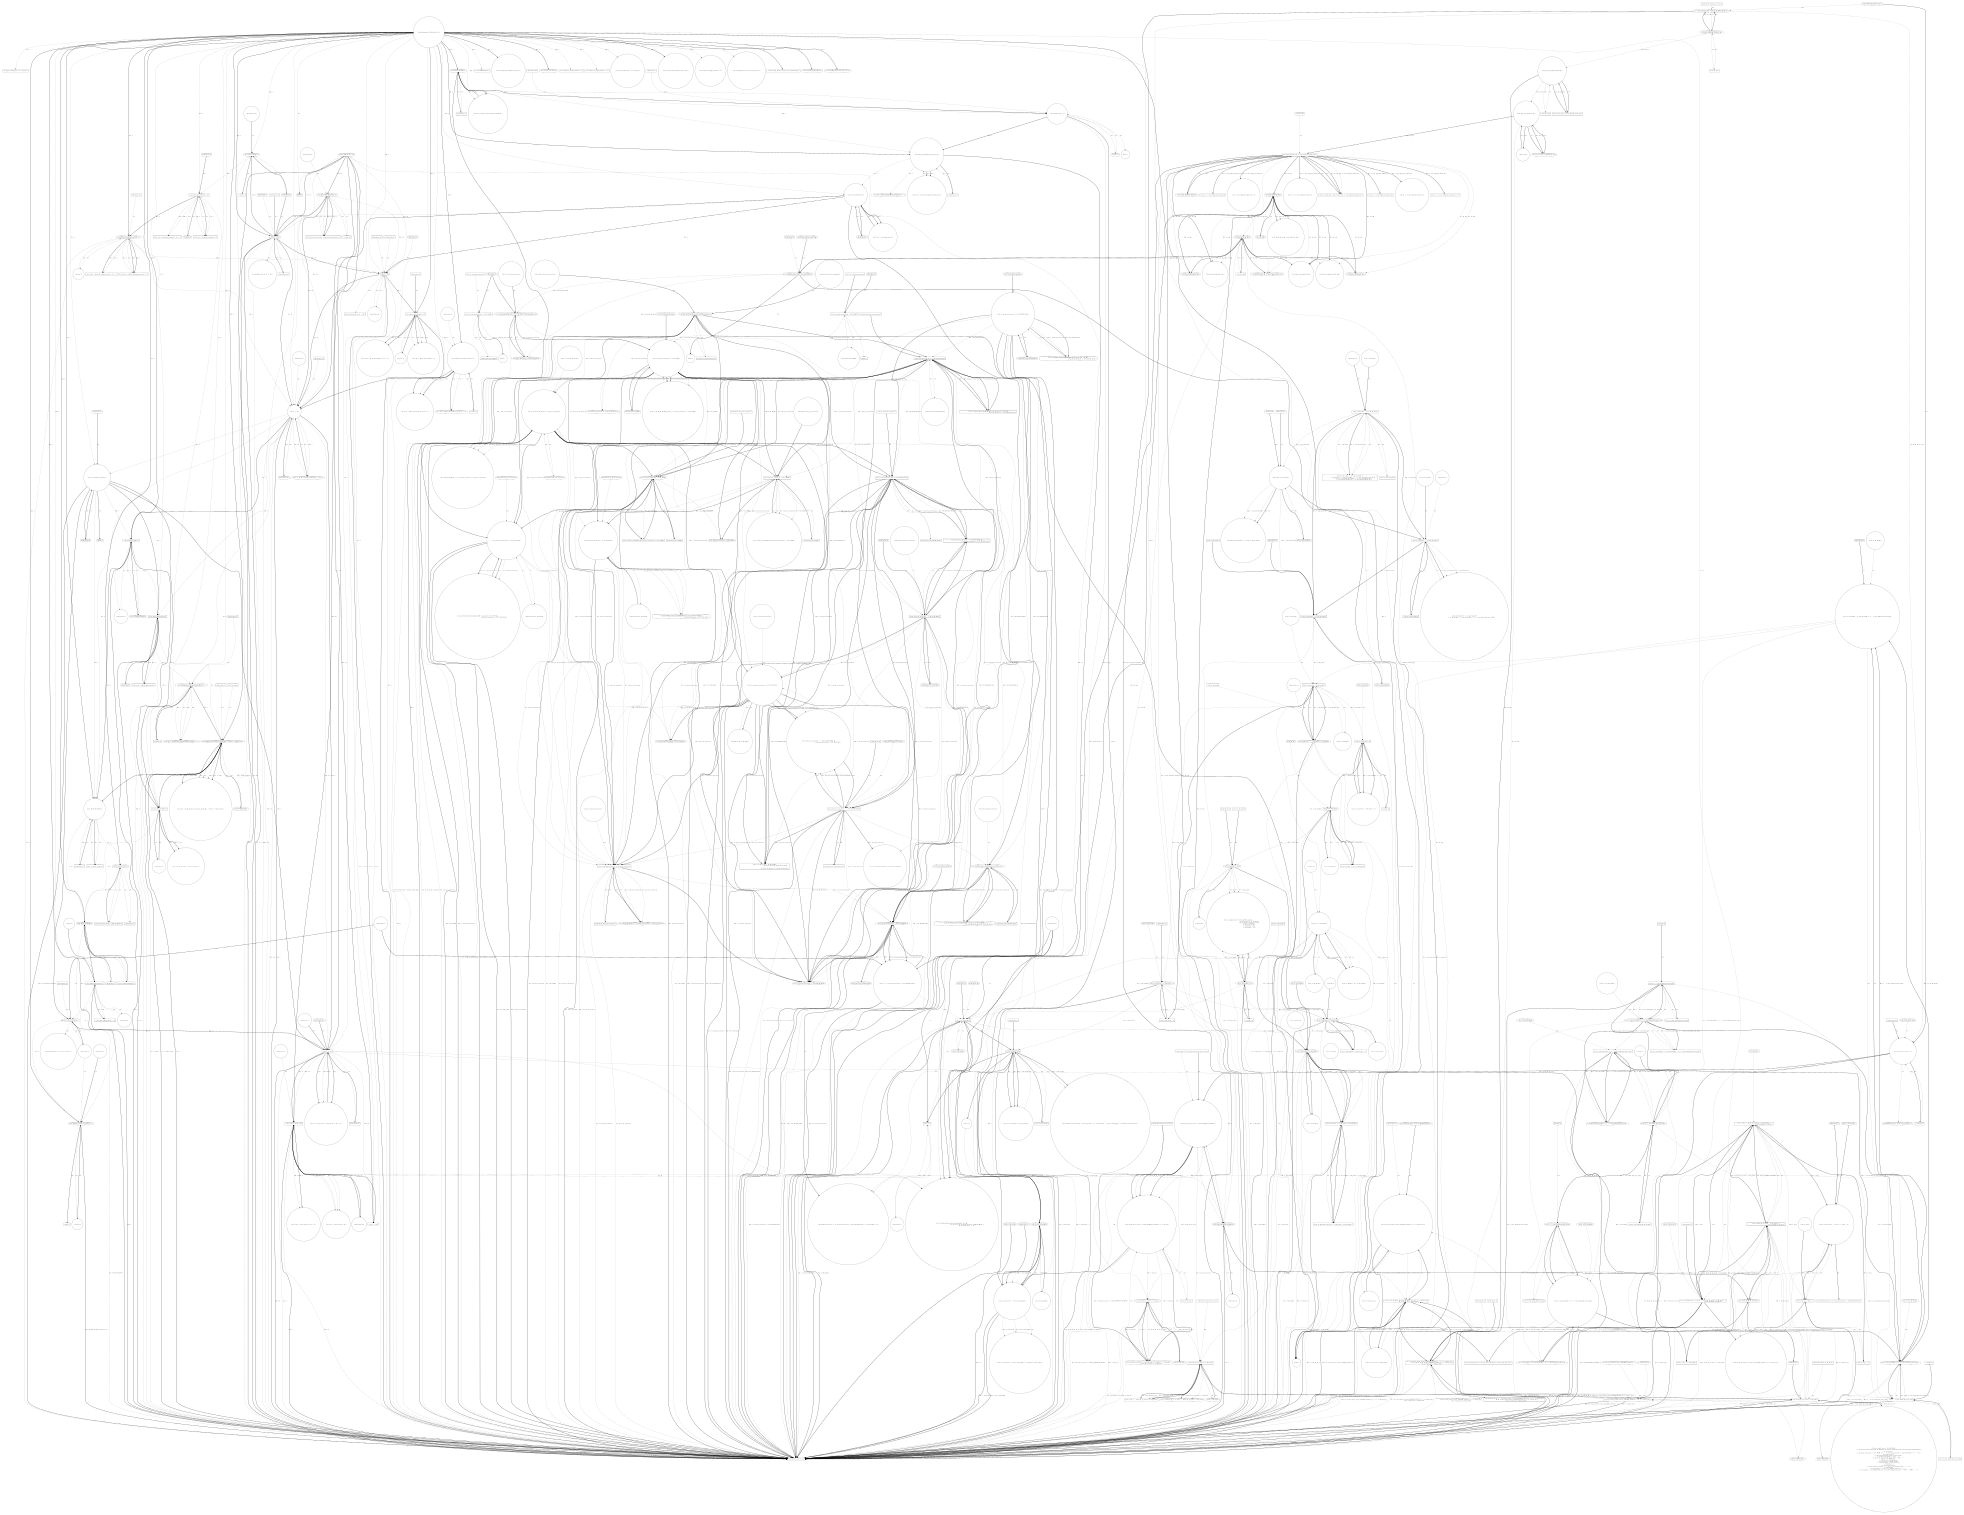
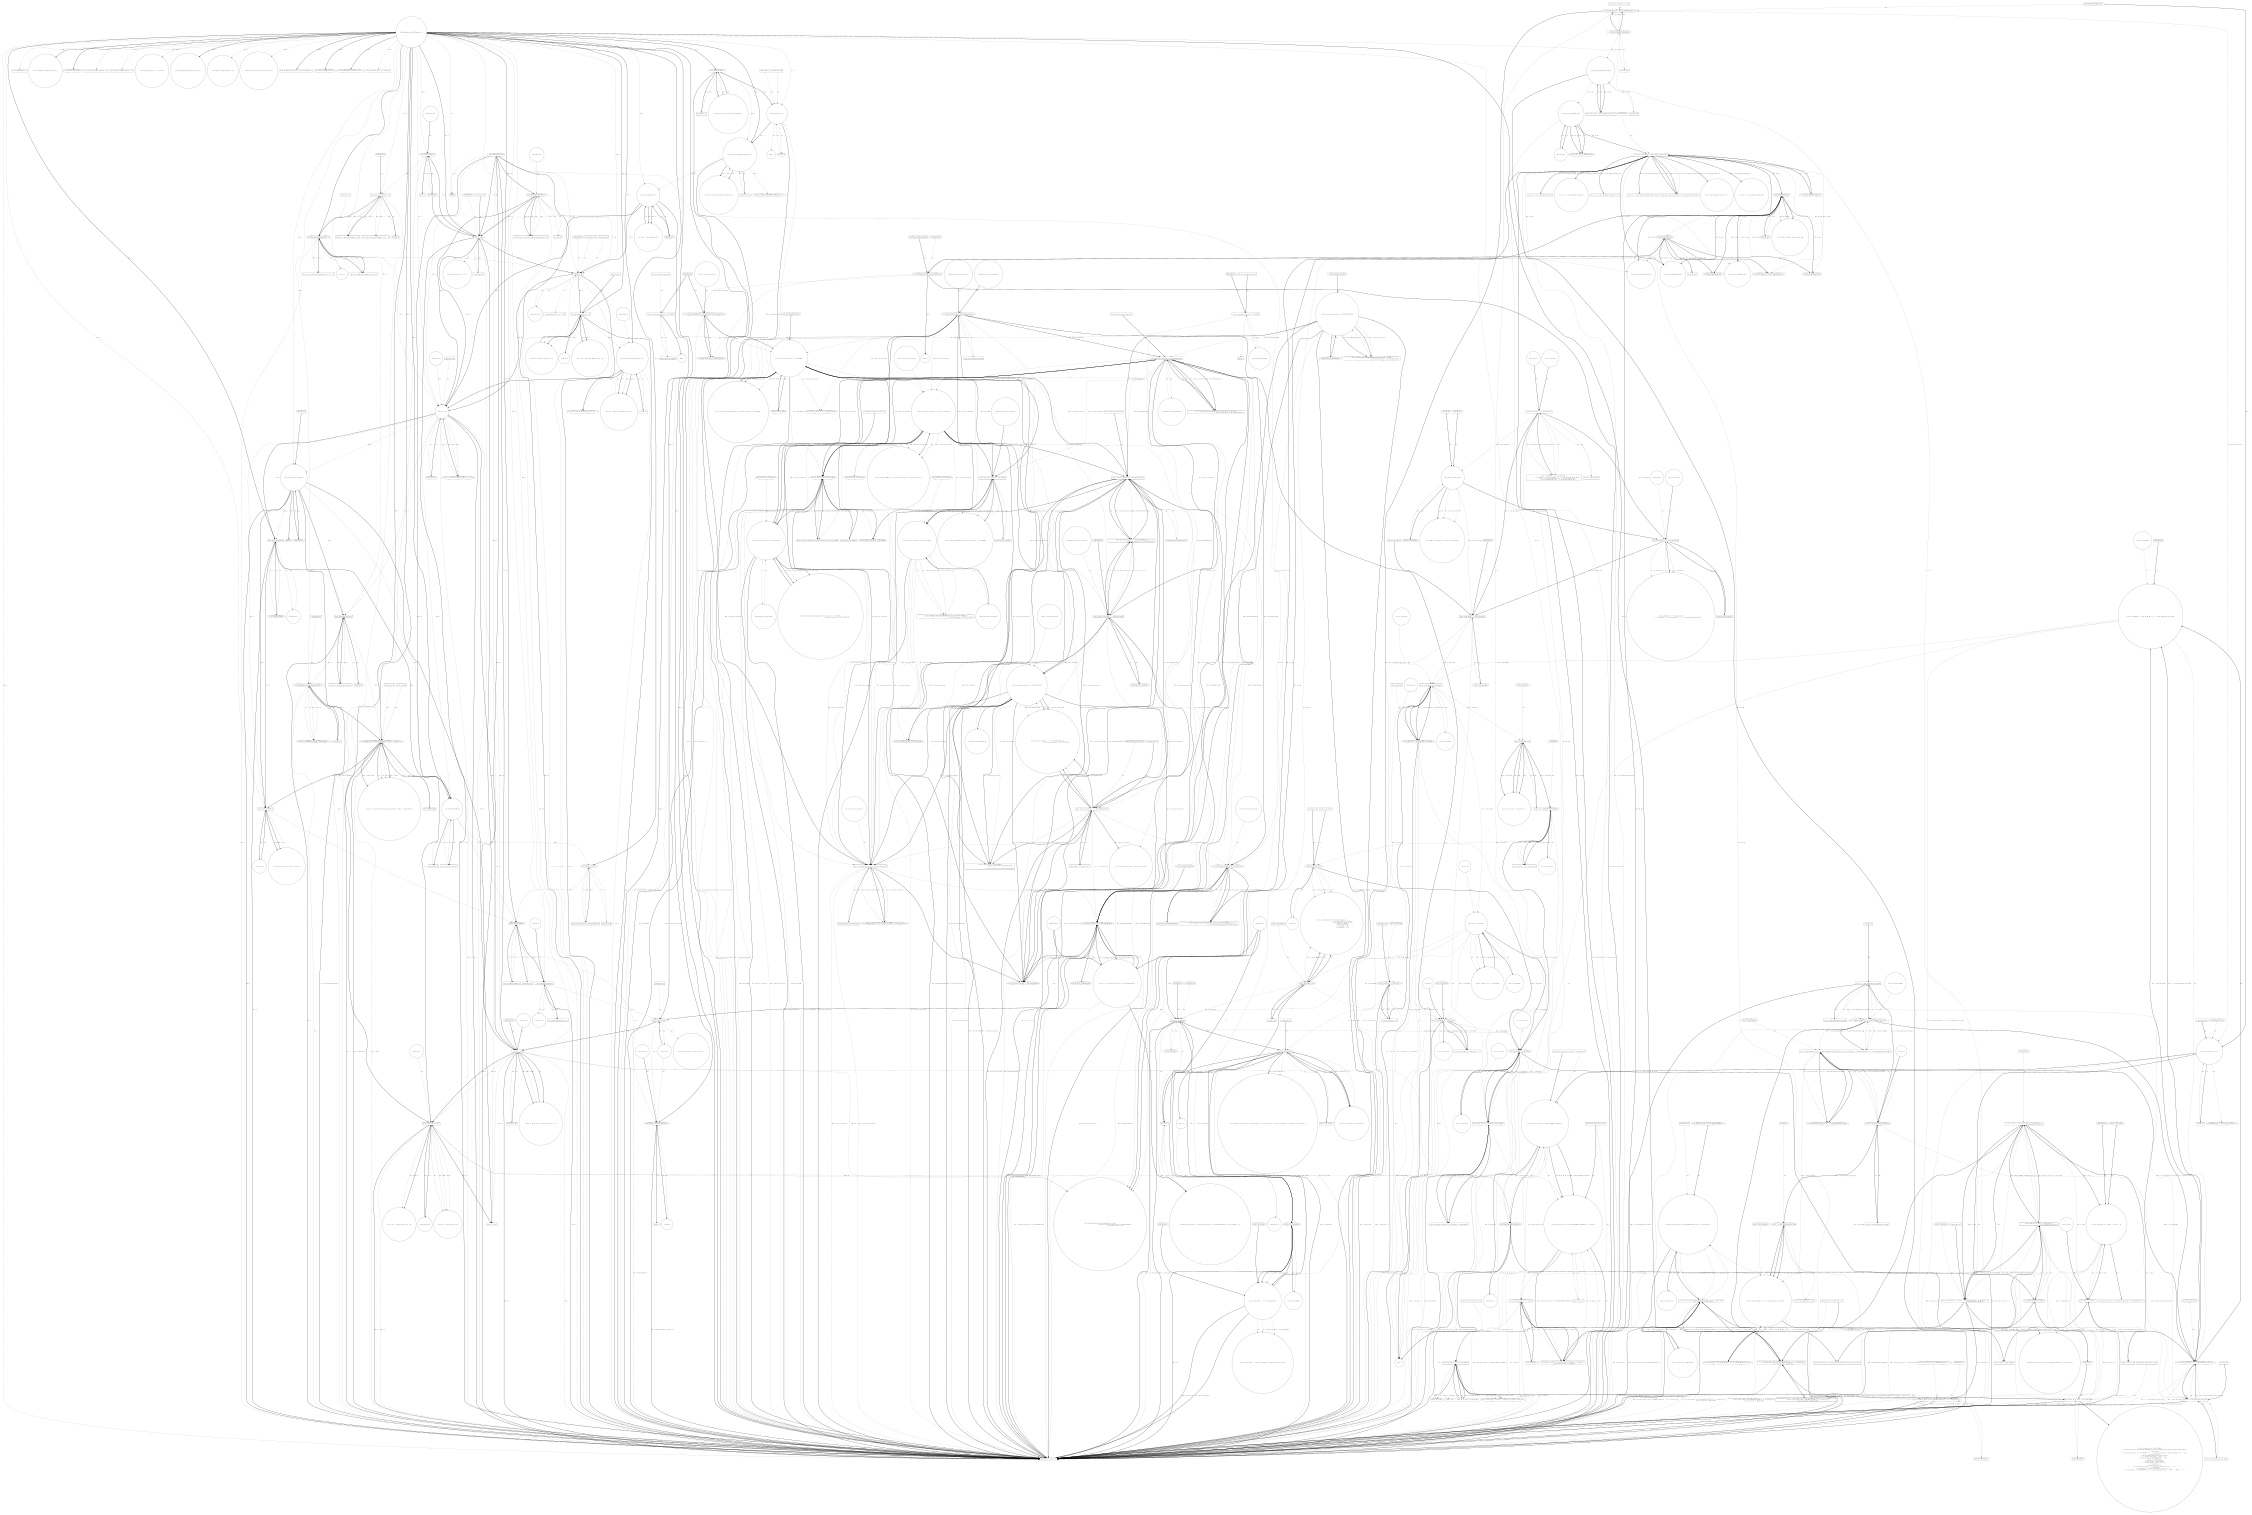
edge "(MethodParameterIn,H264Context *h)" -> "(Call,clone_slice(h, h0))": added, label "DDG: h"
